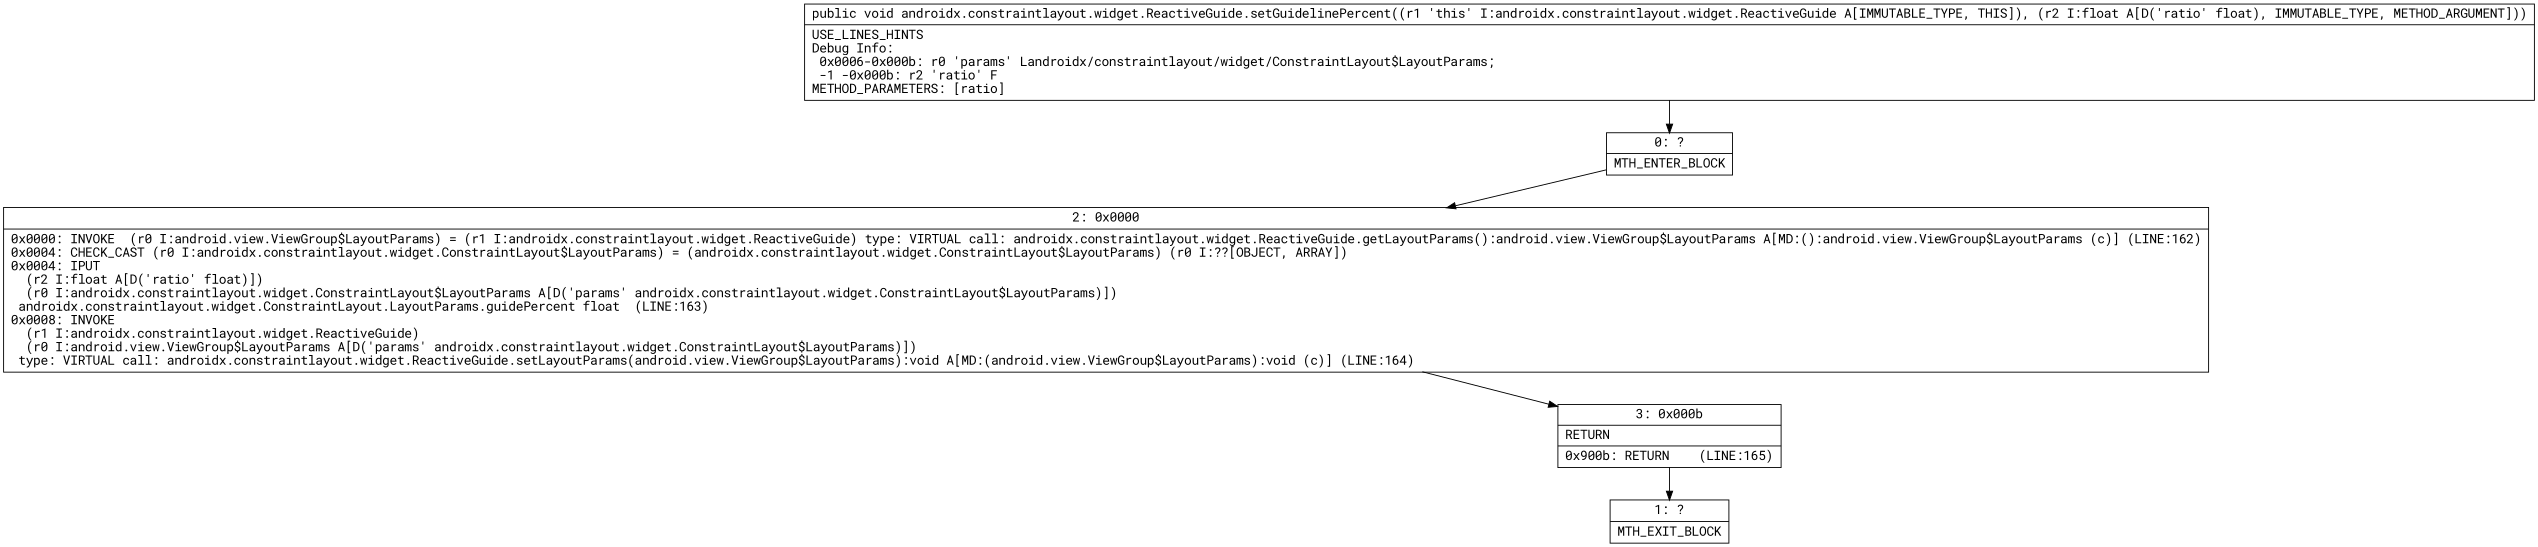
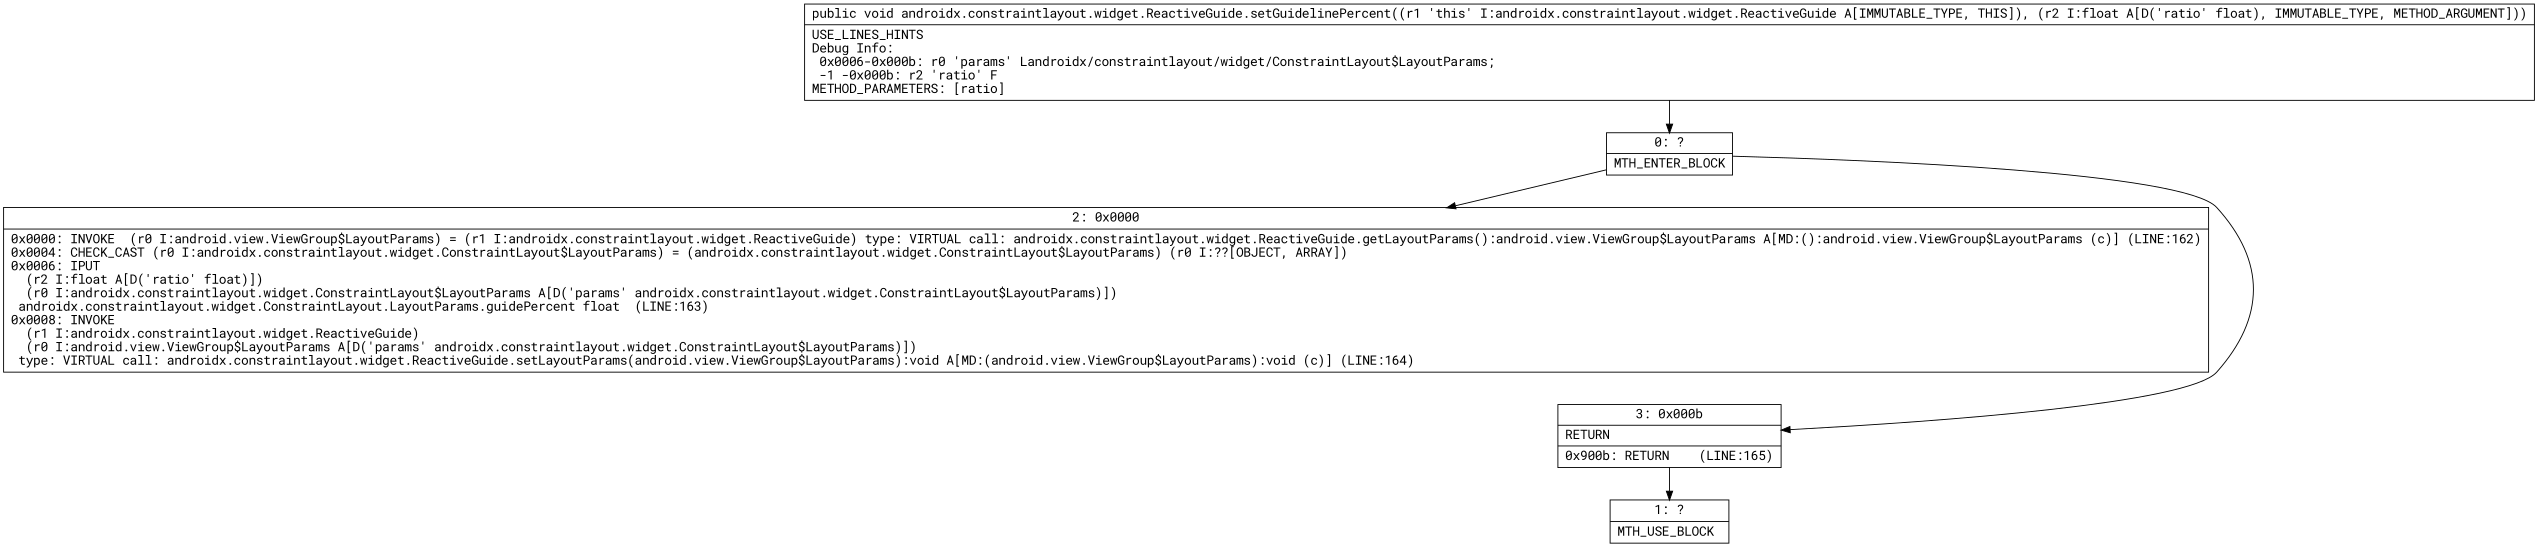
node "2: 0x0000": text "0x0004: IPUT" -> "0x0006: IPUT"
edge "2: 0x0000" -> "3: 0x000b": now "0: ?" -> "3: 0x000b"
node "1: ?": text "MTH_EXIT_BLOCK" -> "MTH_USE_BLOCK"
